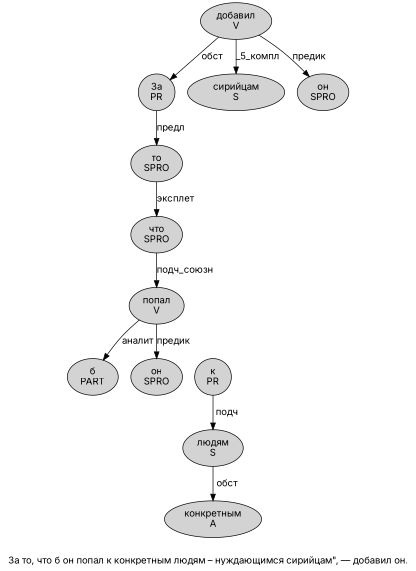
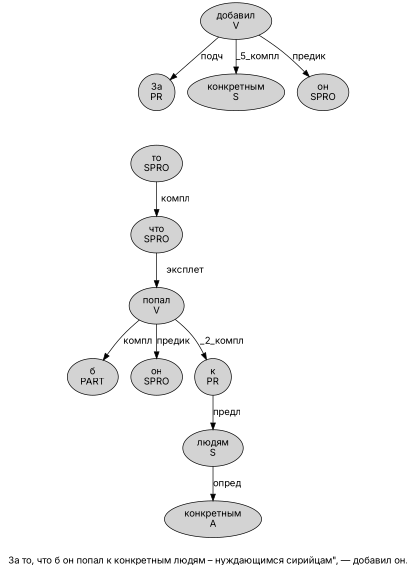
edge "добавил V" -> "За PR": label "обст" -> "подч"
node "сирийцам S": label "сирийцам S" -> "конкретным S"
edge "За PR" -> "то SPRO": removed, label "предл"
edge "то SPRO" -> "что SPRO": label "эксплет" -> "компл"
edge "что SPRO" -> "попал V": label "подч_союзн" -> "эксплет"
edge "попал V" -> "к PR": added, label "_2_компл"
edge "попал V" -> "б PART": label "аналит" -> "компл"
edge "к PR" -> "людям S": label "подч" -> "предл"
edge "людям S" -> "конкретным A": label "обст" -> "опред"
